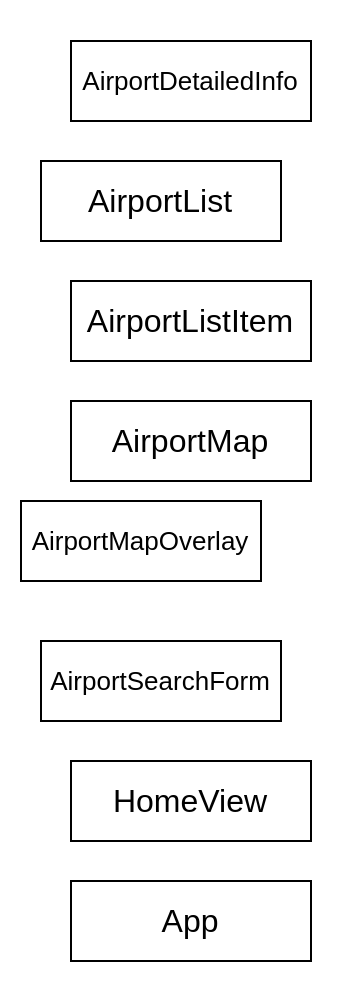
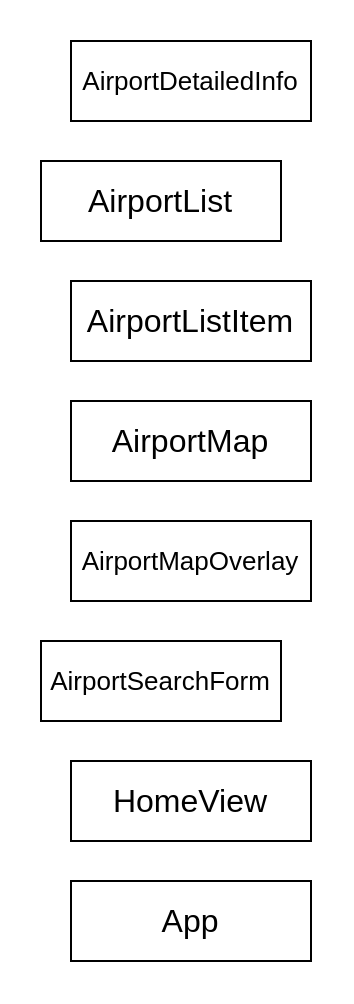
node "AirportMapOverlay": moved (141, 541) -> (191, 561)
